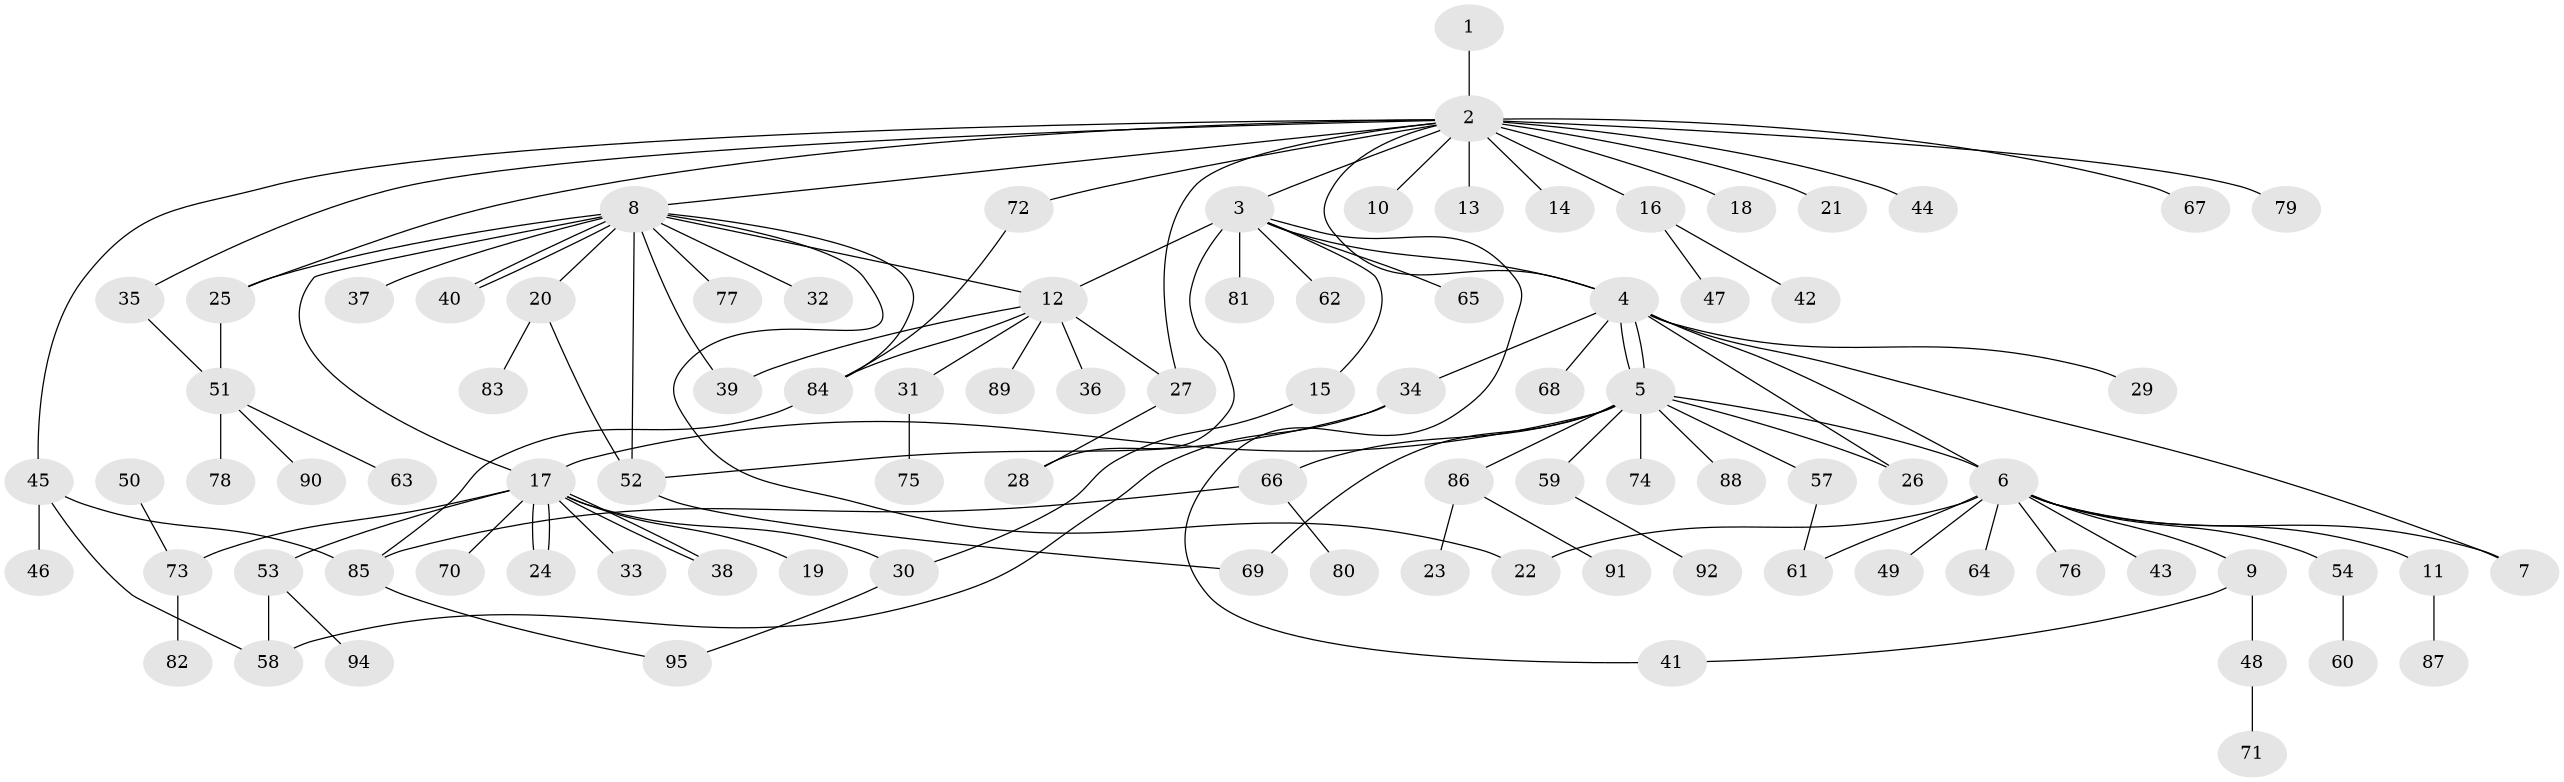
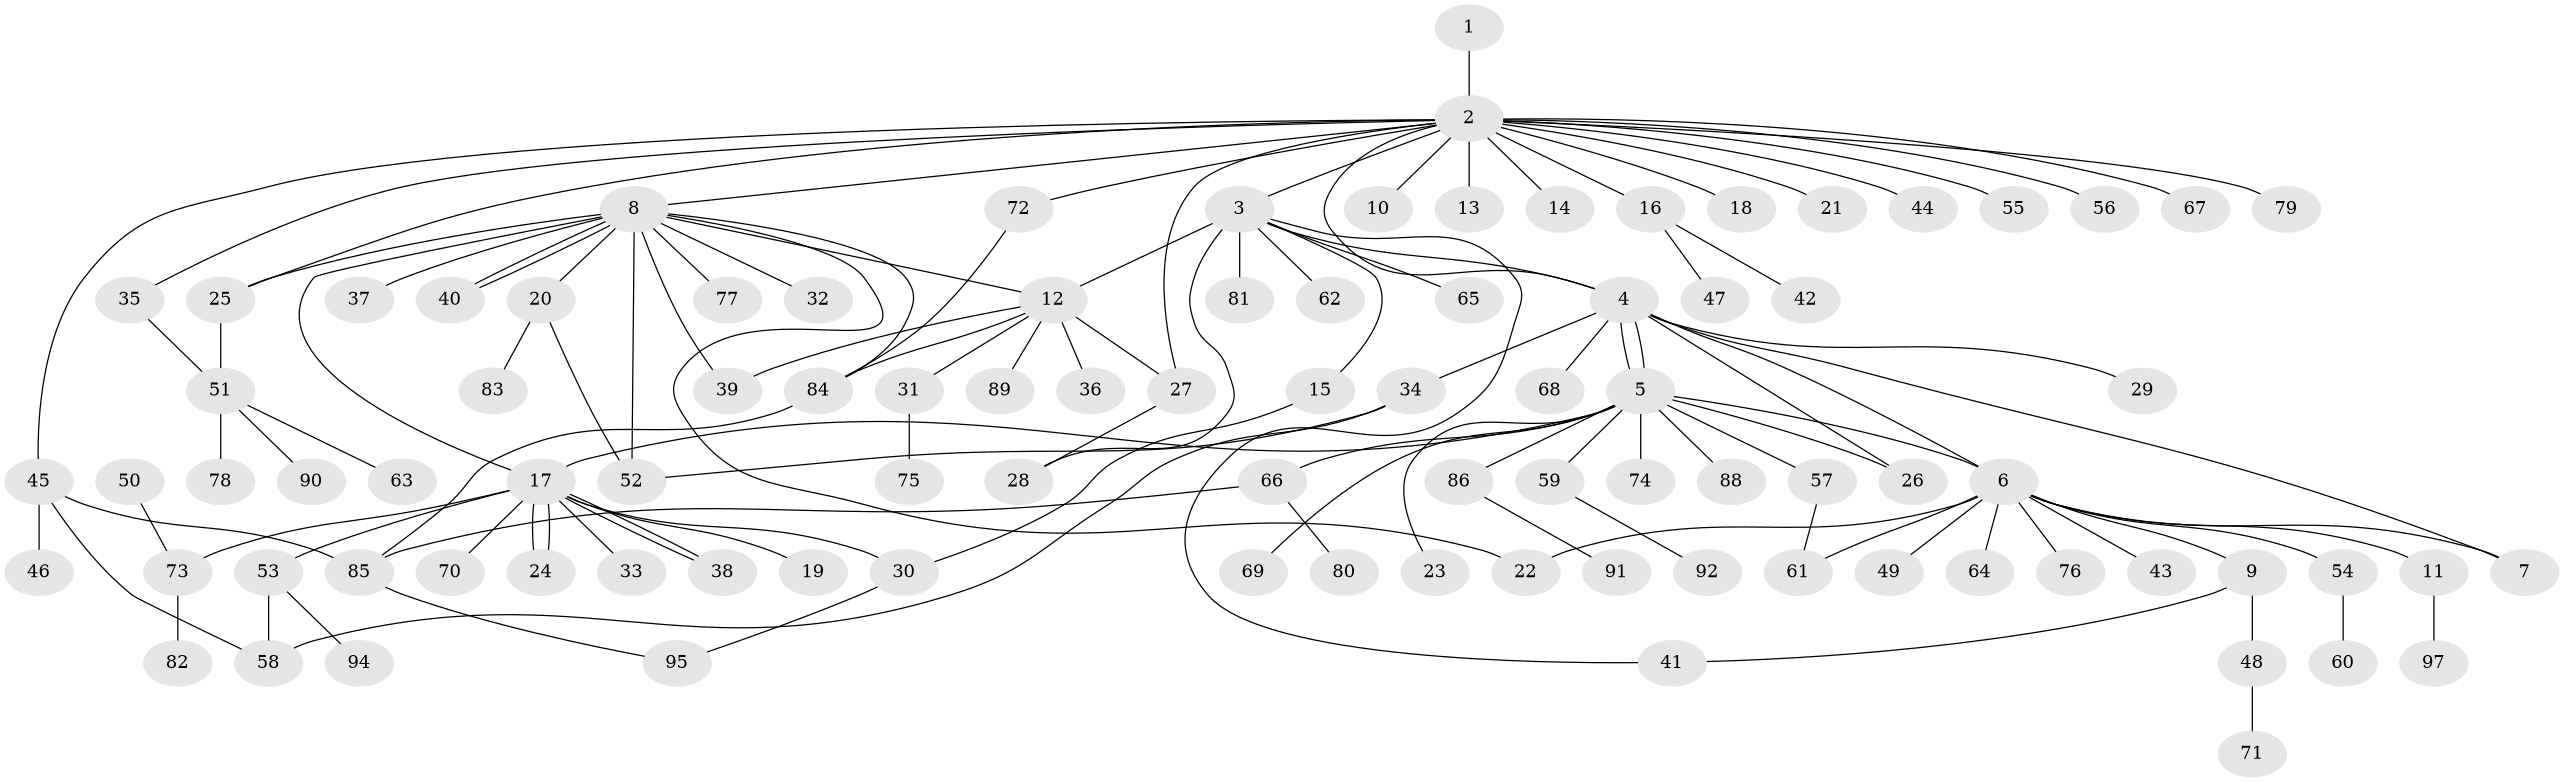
node "55": added
node "56": added
edge "86" -- "23": now "5" -- "23"
edge "52" -- "69": removed
node "87": label "87" -> "97"
